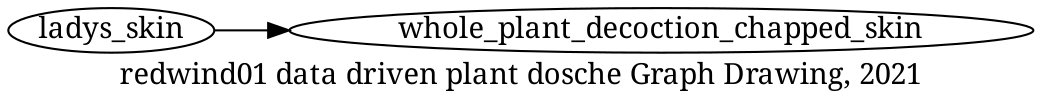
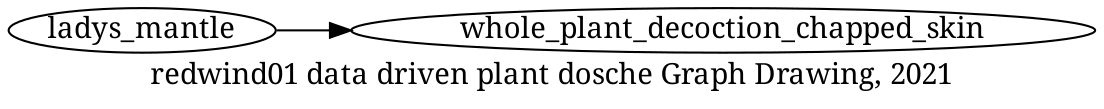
node "ladys_skin": label "ladys_skin" -> "ladys_mantle"
